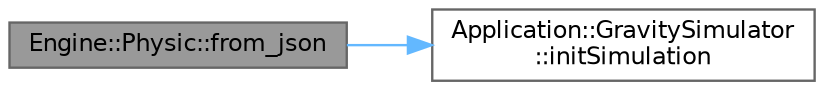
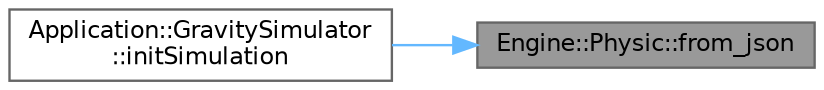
edge "Engine::Physic::from_json" -> "Application::GravitySimulator ::initSimulation": reversed
